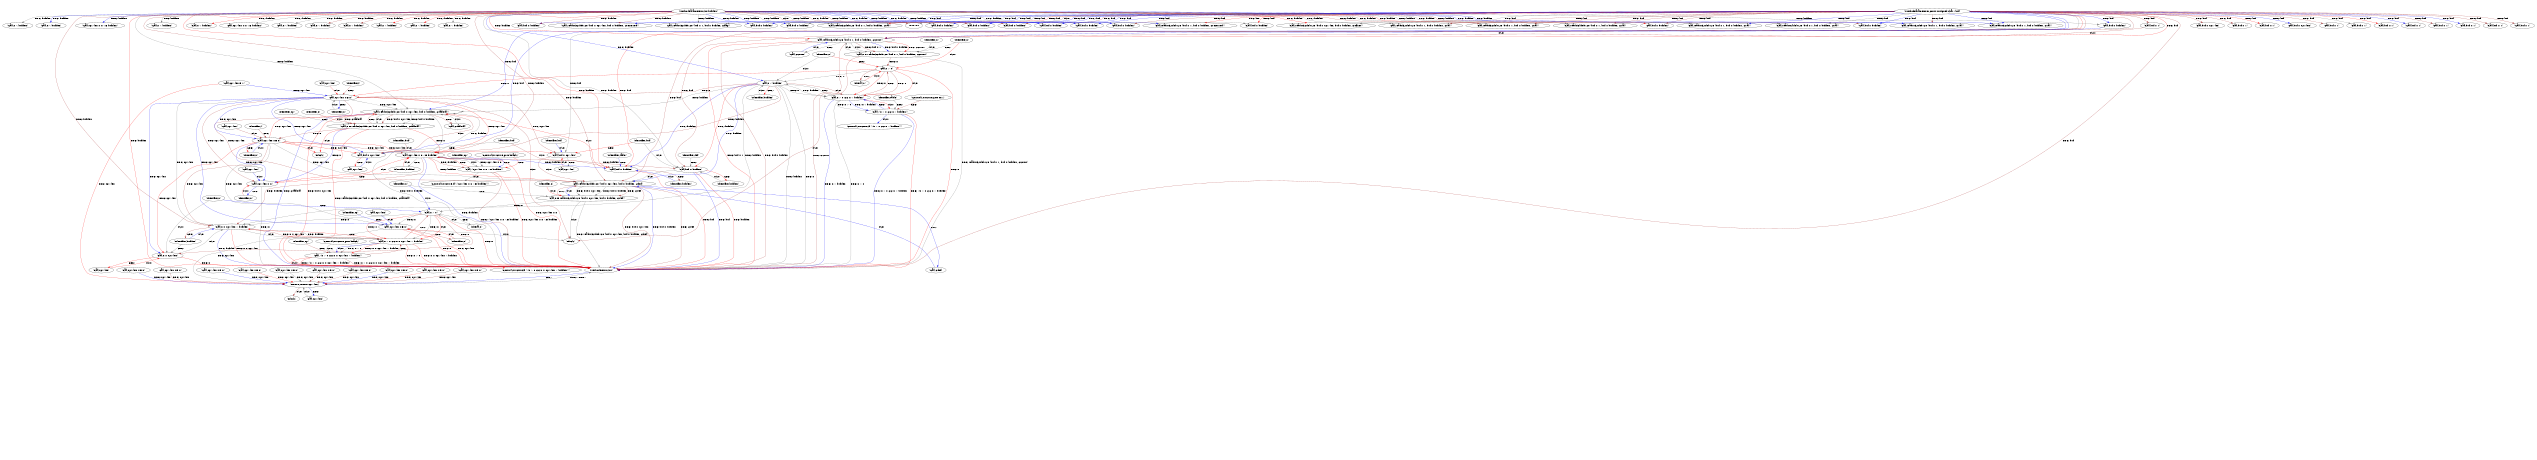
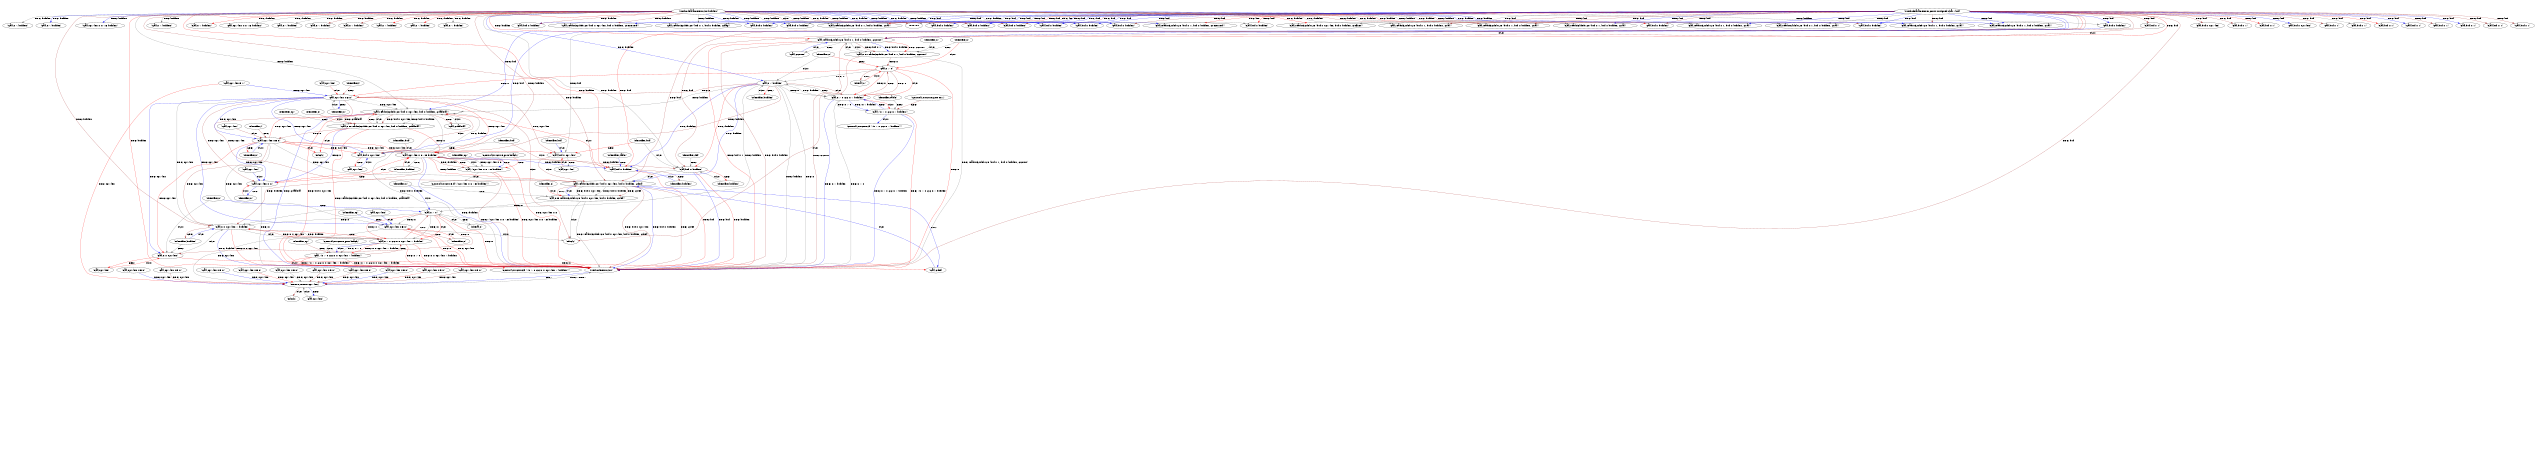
edge "(MethodParameterIn,const unsigned char *buf)" -> "(Call,read_i64_leb128 (buf + 1, buf + buf_len, &val))": color brown -> blue
edge "(MethodParameterIn,const unsigned char *buf)" -> "1000100": label "AST: " -> "DDG: len"
edge "(Call,n + op->len)" -> "(MethodReturn,int)": now "(Call,n + op->len)" -> "(Call,&def)"
